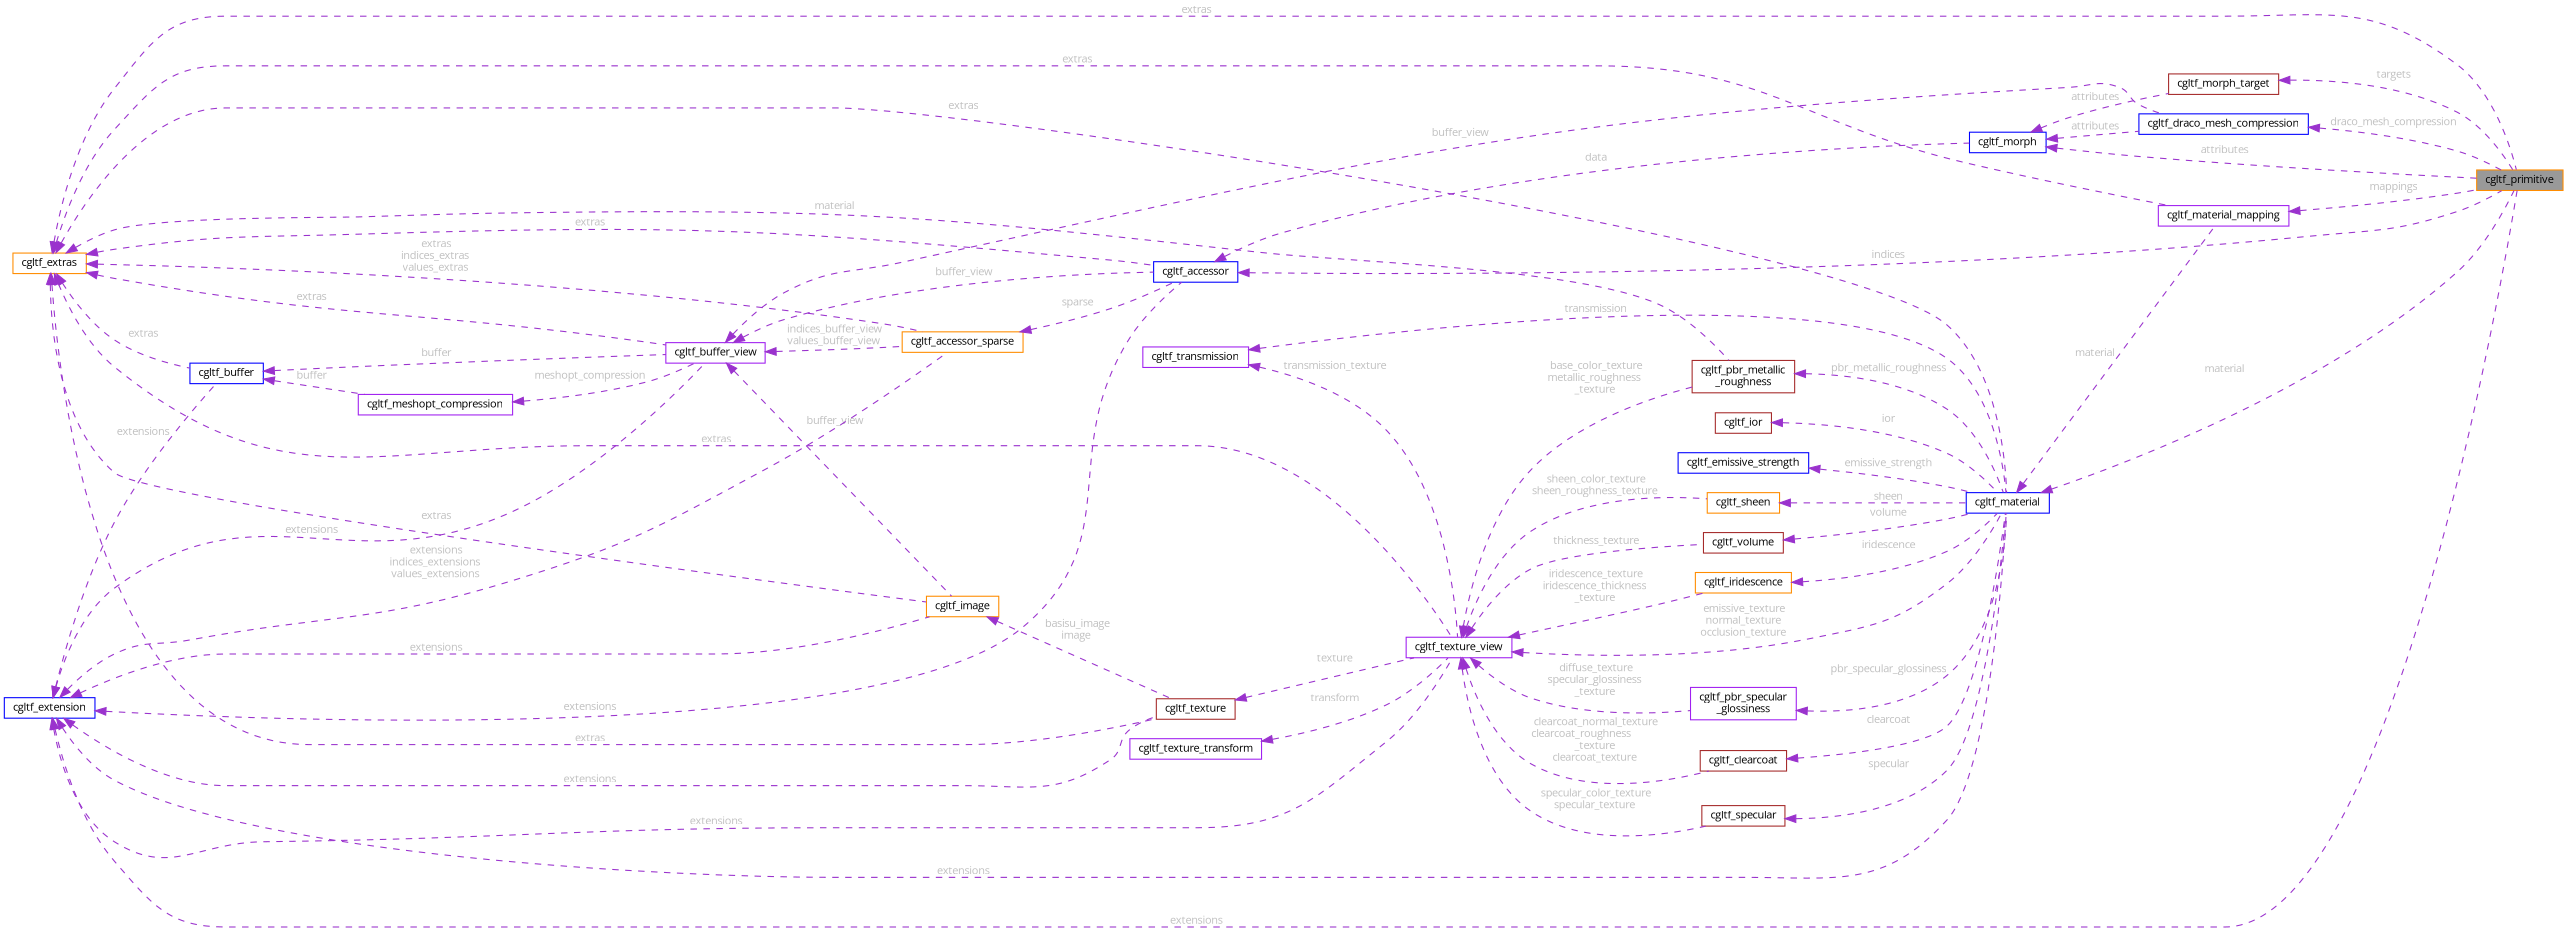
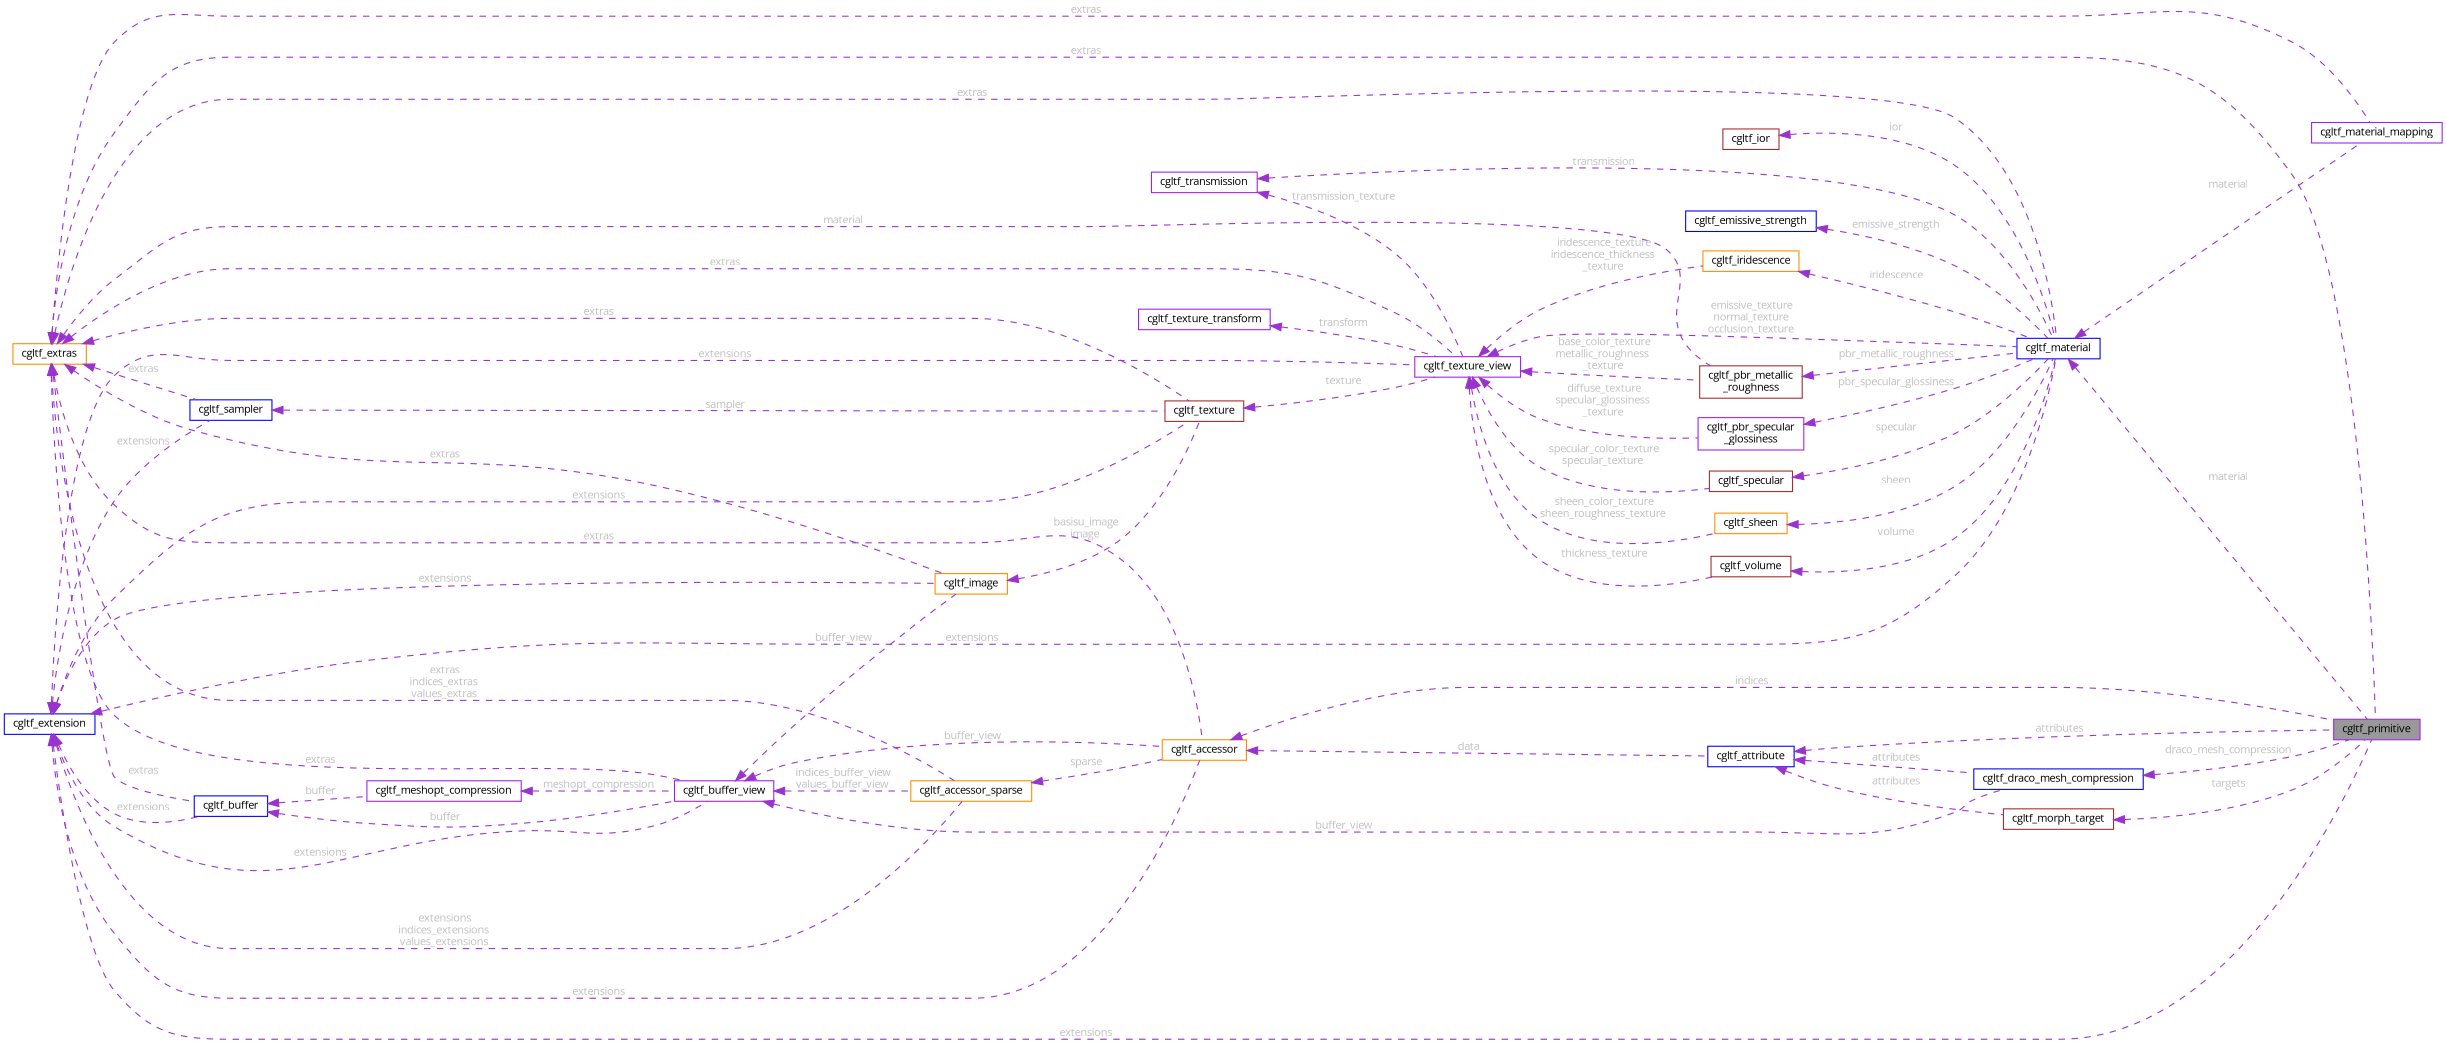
node "cgltf_morph": label "cgltf_morph" -> "cgltf_attribute"
node "cgltf_primitive": color darkorange -> purple
edge "cgltf_primitive" -> "cgltf_material_mapping": removed, label "mappings"
node "cgltf_accessor": color blue -> darkorange
node "cgltf_sampler": added
node "cgltf_clearcoat": removed
